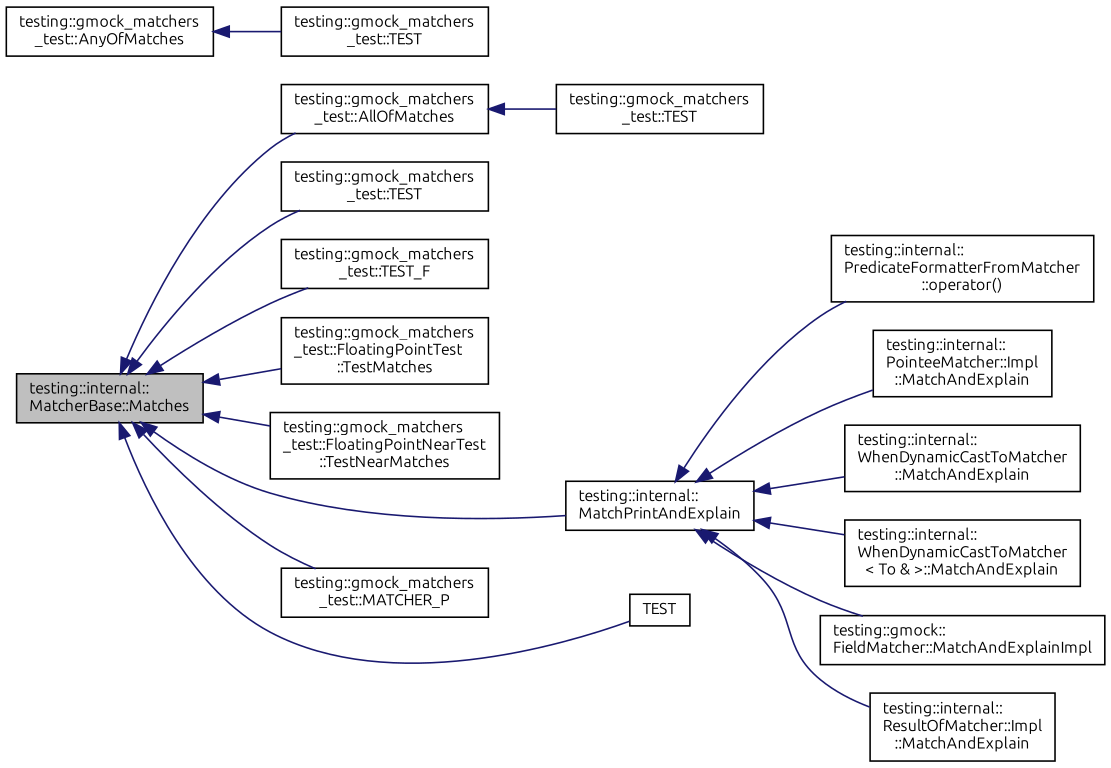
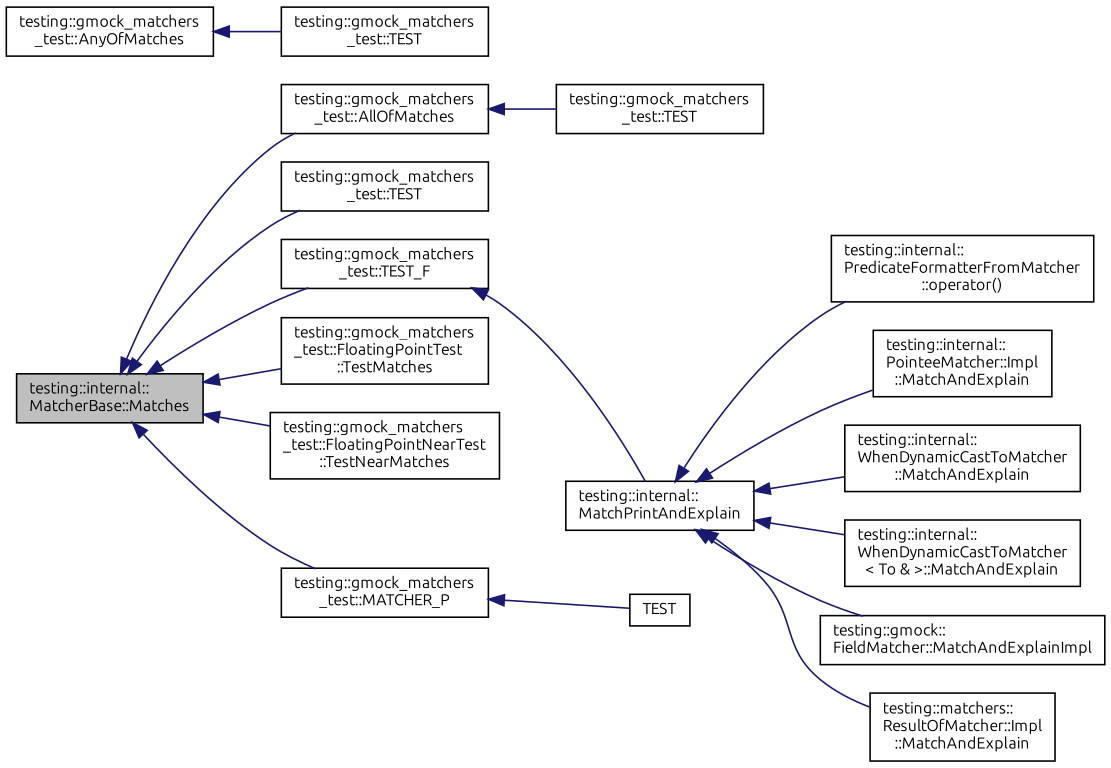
edge "testing::internal:: MatchPrintAndExplain" -> "testing::internal:: MatcherBase::Matches": now "testing::internal:: MatchPrintAndExplain" -> "testing::gmock_matchers _test::TEST_F"
edge "TEST" -> "testing::internal:: MatcherBase::Matches": now "TEST" -> "testing::gmock_matchers _test::MATCHER_P"
node "testing::internal:: ResultOfMatcher::Impl ::MatchAndExplain": label "testing::internal:: ResultOfMatcher::Impl ::MatchAndExplain" -> "testing::matchers:: ResultOfMatcher::Impl ::MatchAndExplain"
